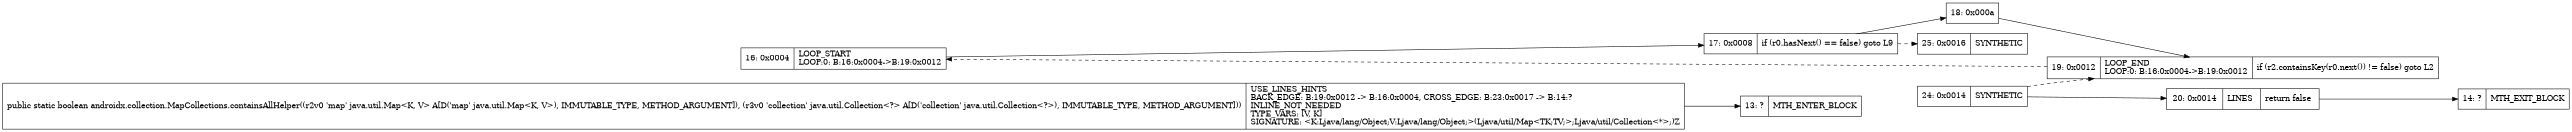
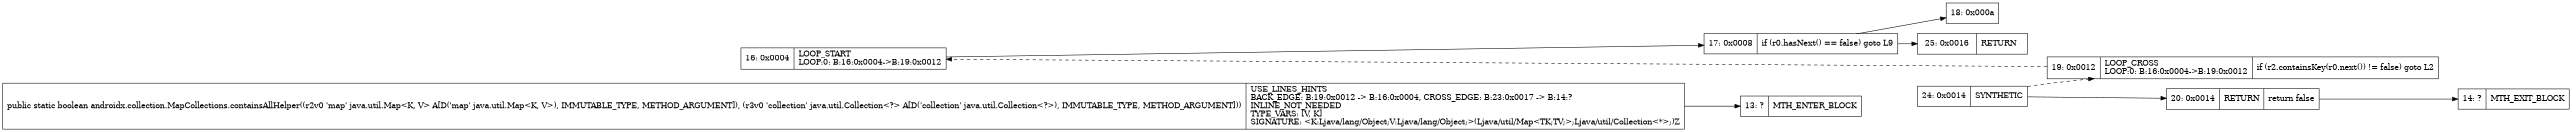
edge "18: 0x000a" -> "19: 0x0012": removed
edge "17: 0x0008" -> "25: 0x0016": style dashed -> solid
node "25: 0x0016": text "SYNTHETIC" -> "RETURN"
node "19: 0x0012": text "LOOP_END" -> "LOOP_CROSS"
node "20: 0x0014": text "LINES" -> "RETURN"
